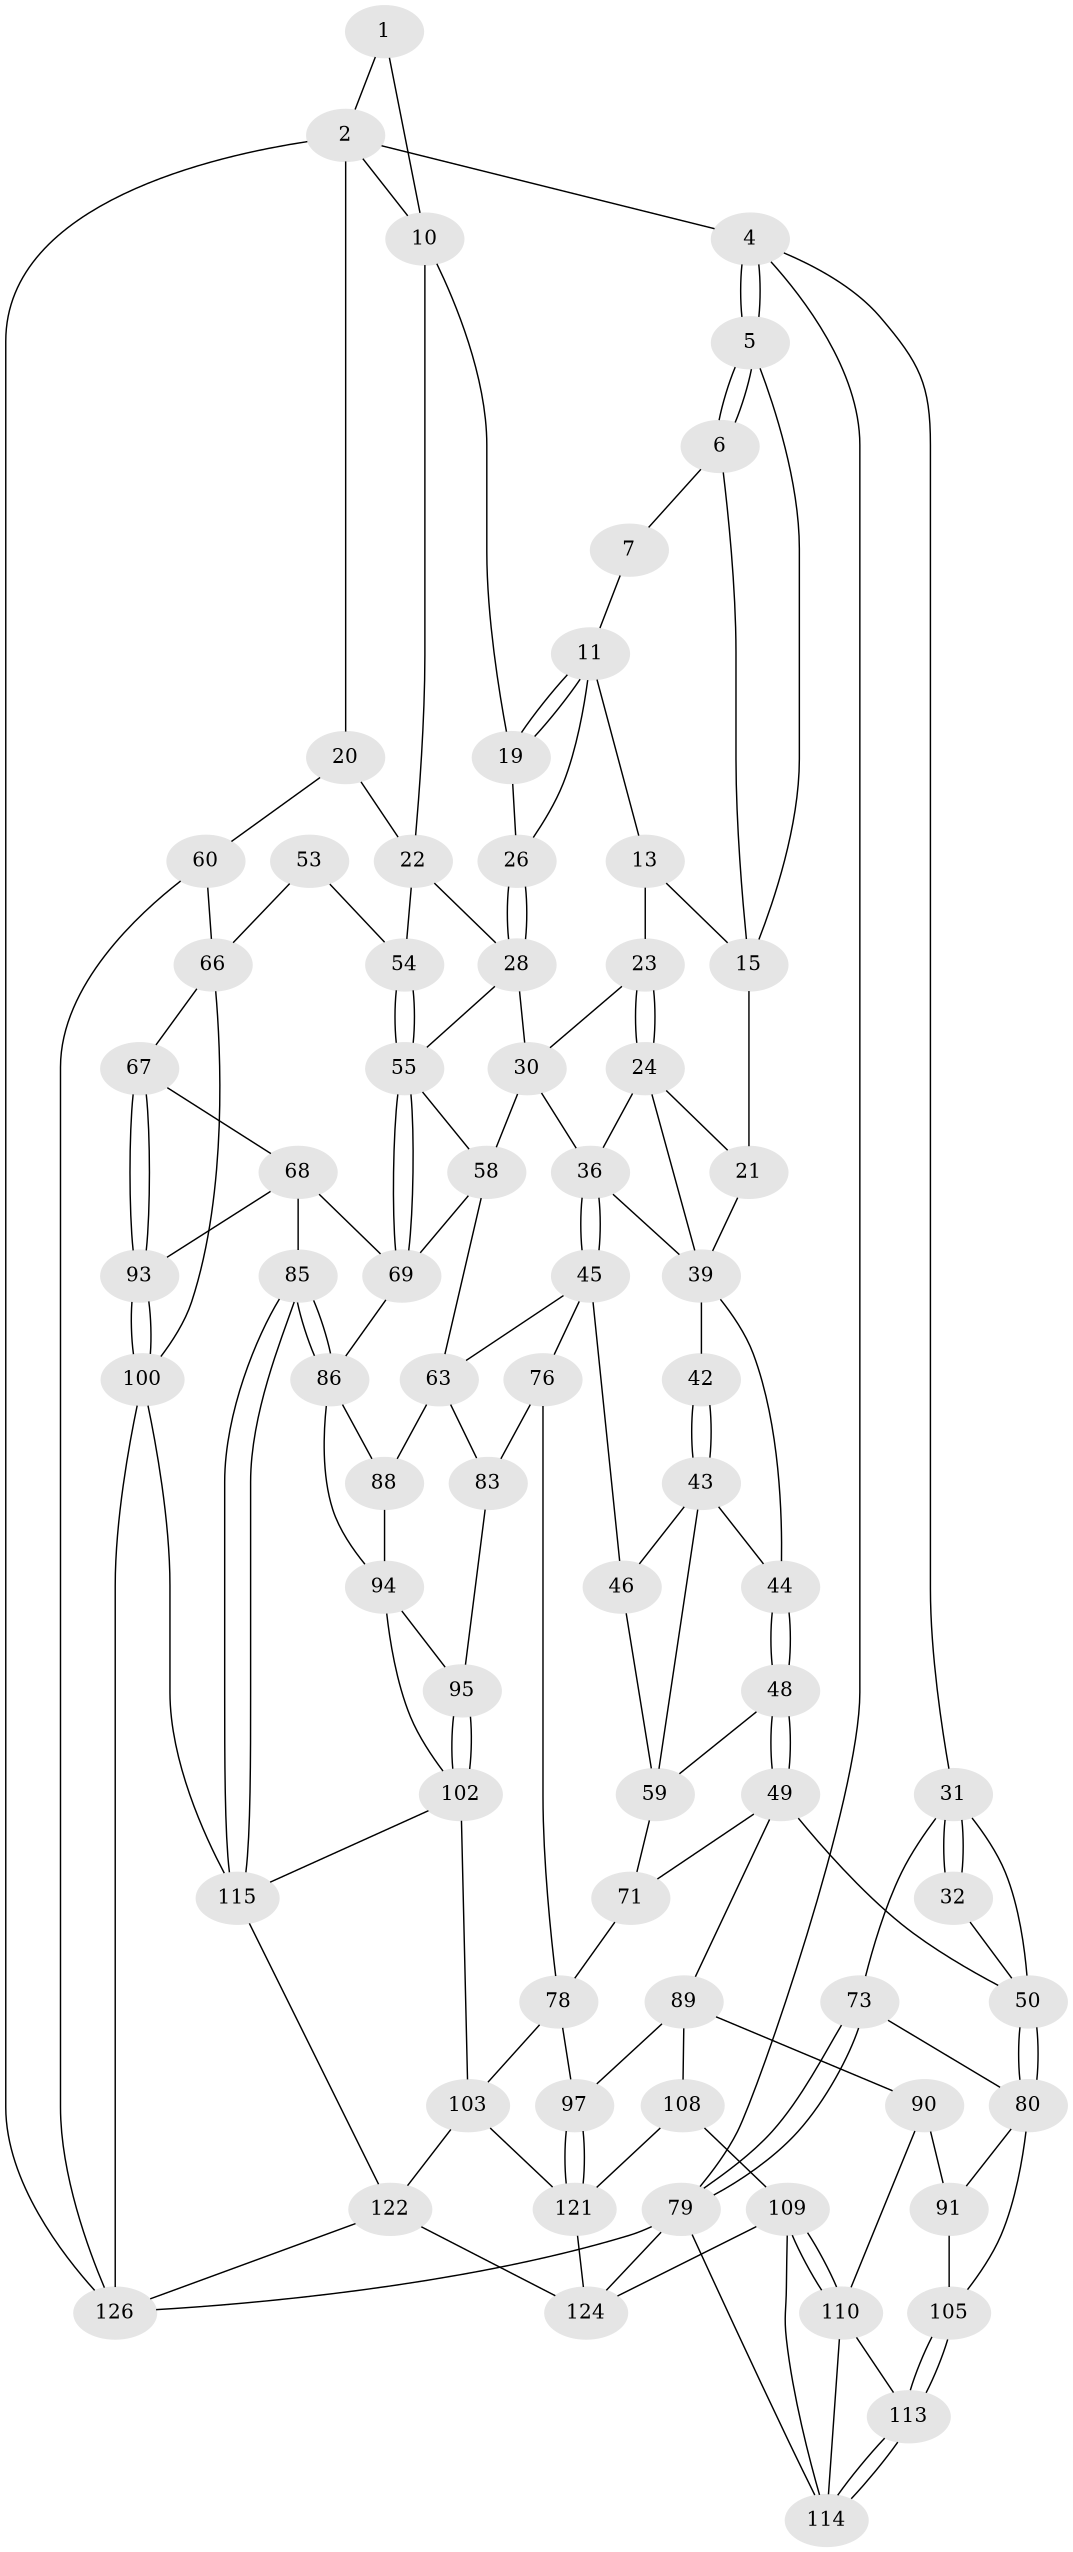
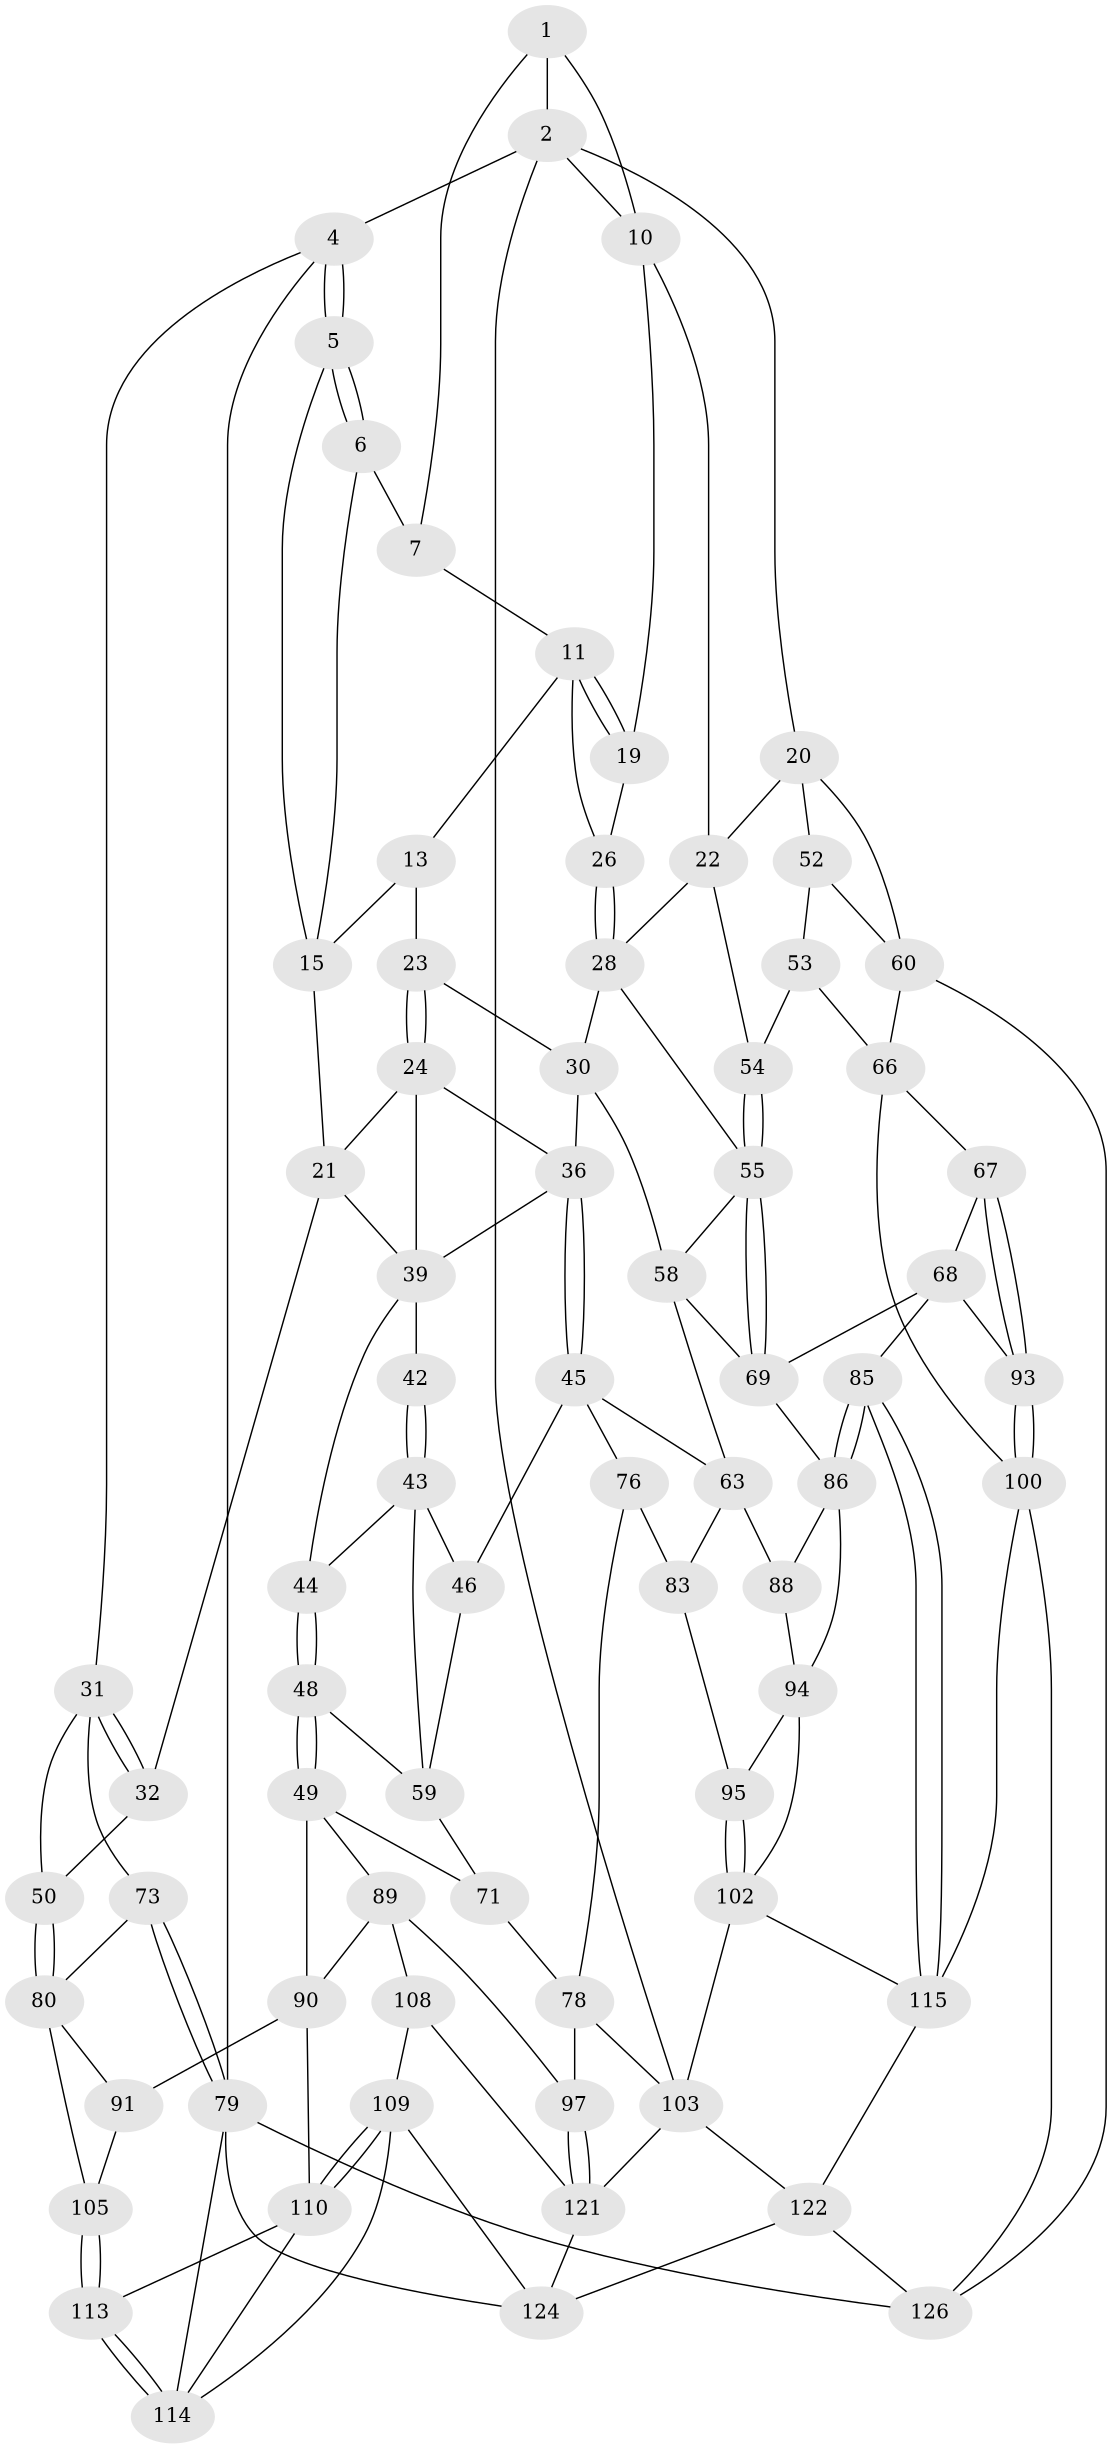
edge "1" -- "7": added
node "52": added
edge "2" -- "126": now "2" -- "103"
edge "21" -- "32": added
edge "49" -- "50": now "49" -- "90"
